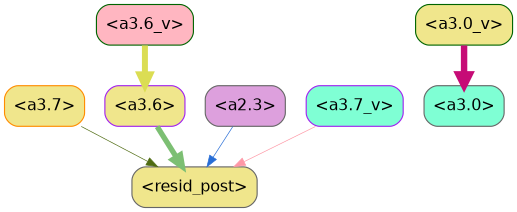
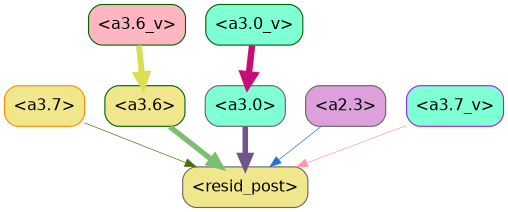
node "<a3.0_v>": fillcolor khaki -> aquamarine
node "<a3.6>": color purple -> darkgreen
edge "<a3.0>" -> "<resid_post>": added
